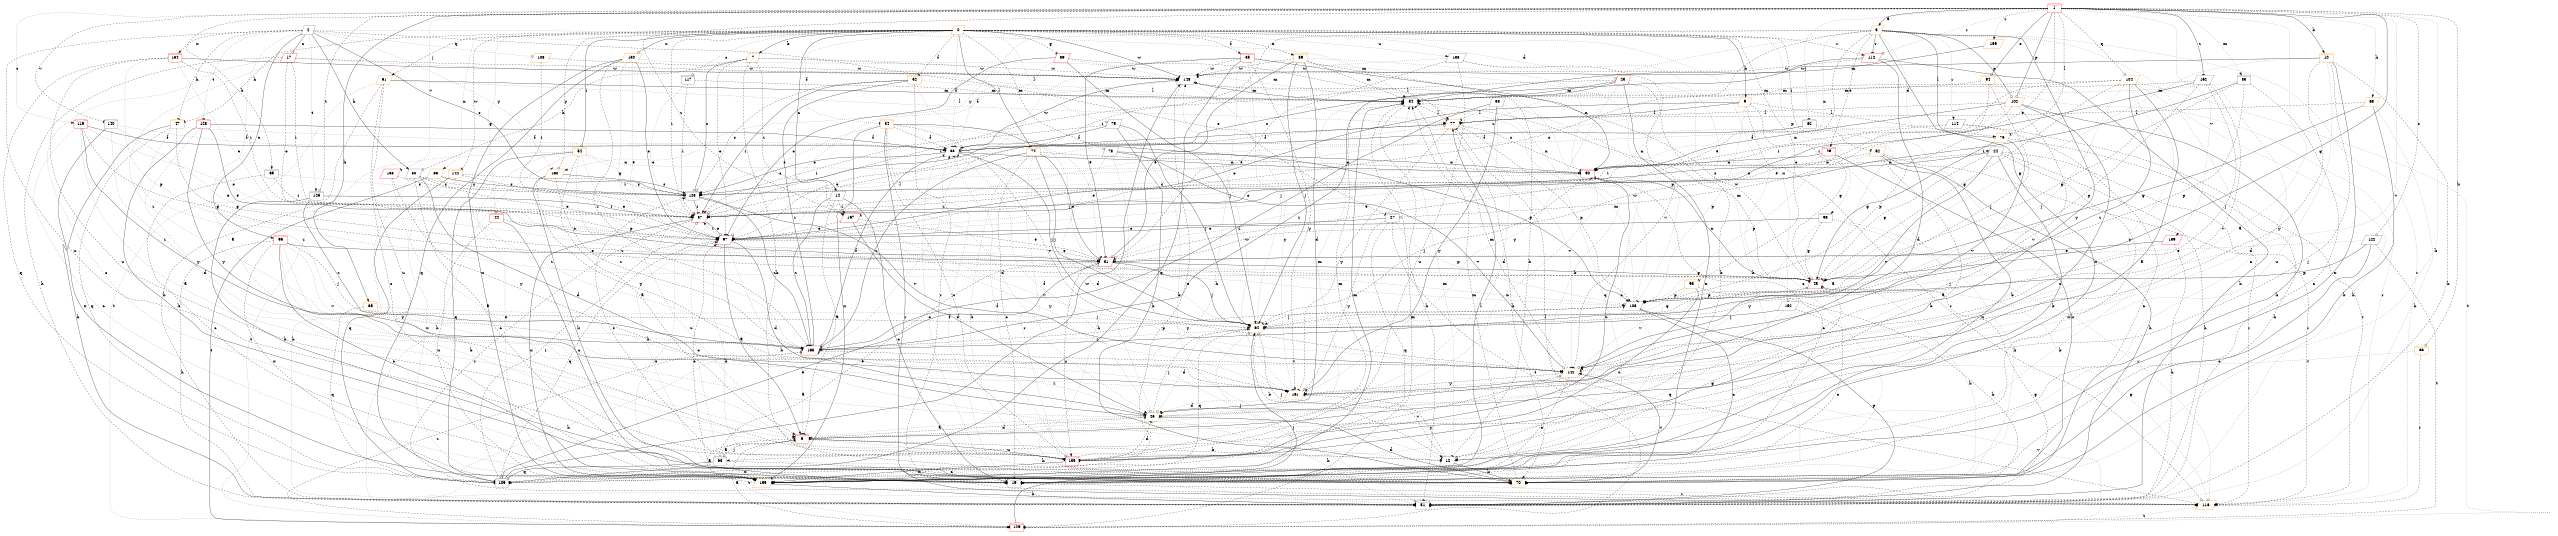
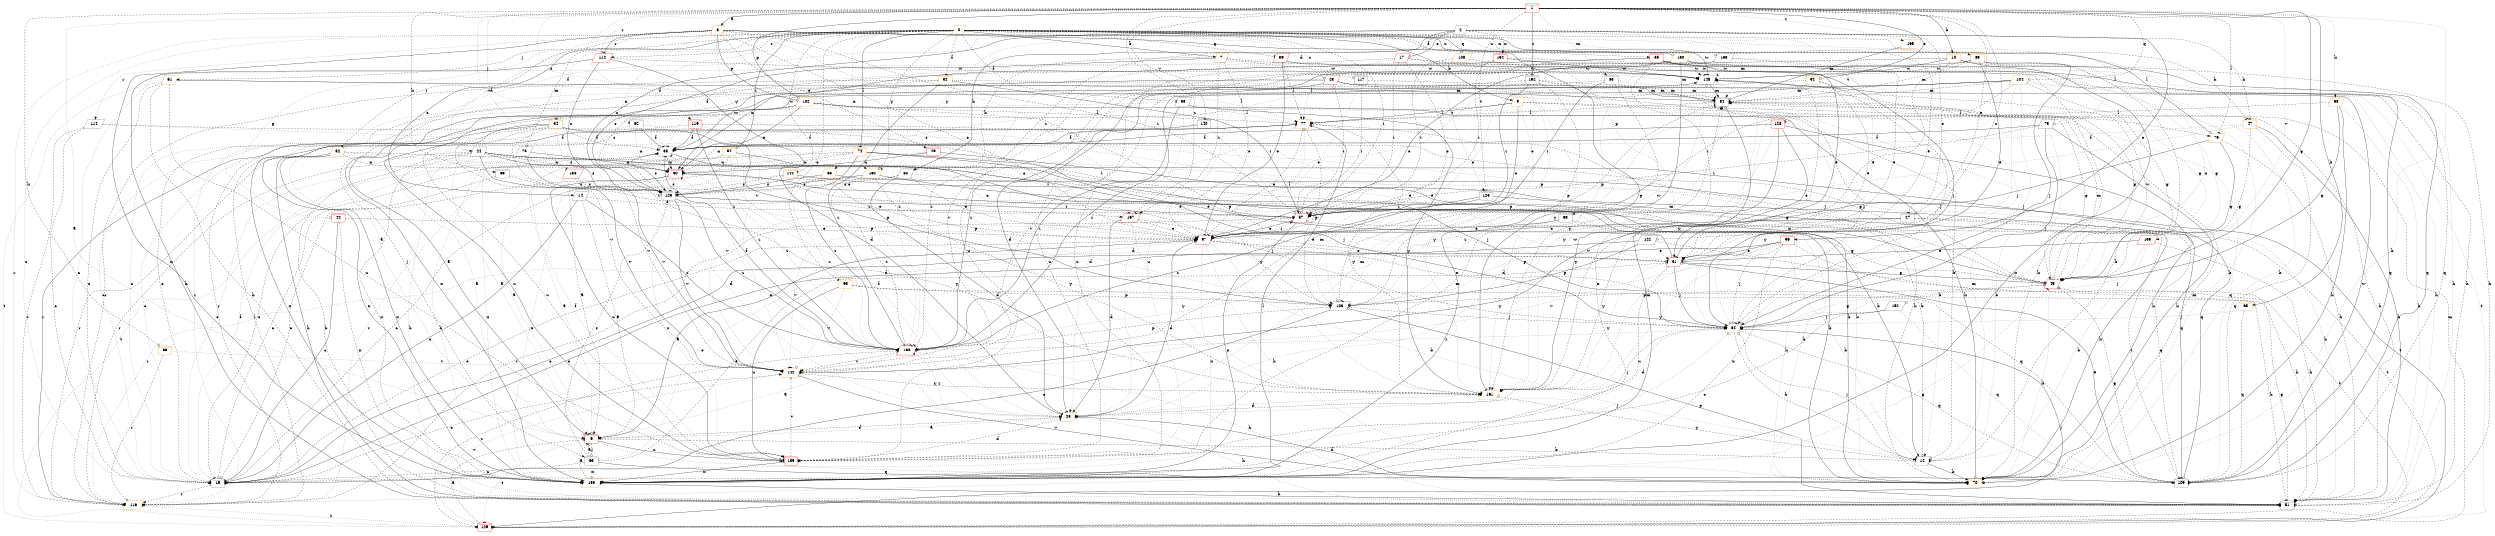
edge "0" -> "133": arrowhead normal -> odot
node "162": shape parallelogram -> cylinder
edge "0" -> "33": added, label "f"
